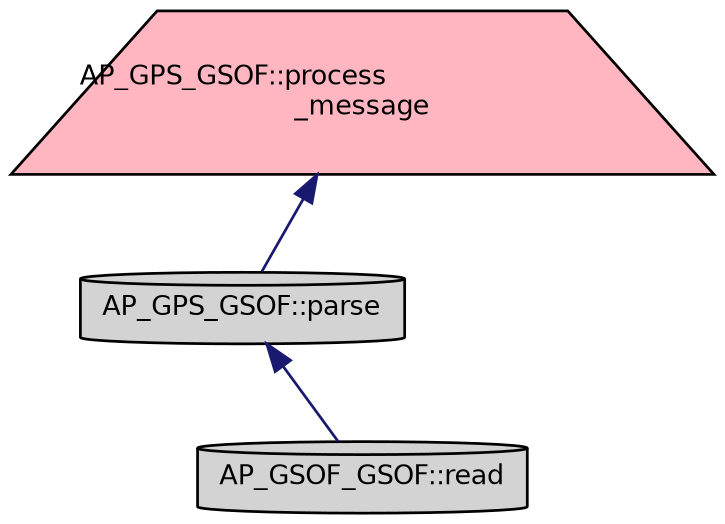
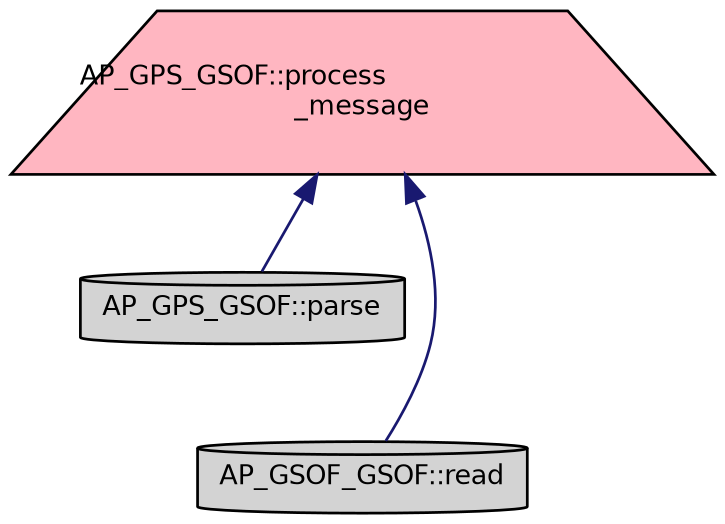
edge "AP_GSOF_GSOF::read" -> "AP_GPS_GSOF::parse": now "AP_GSOF_GSOF::read" -> "AP_GPS_GSOF::process _message"
